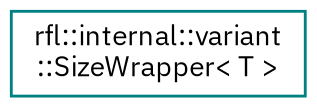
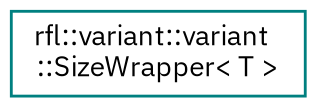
node "rfl::internal::variant ::SizeWrapper< T >": label "rfl::internal::variant ::SizeWrapper< T >" -> "rfl::variant::variant ::SizeWrapper< T >"
